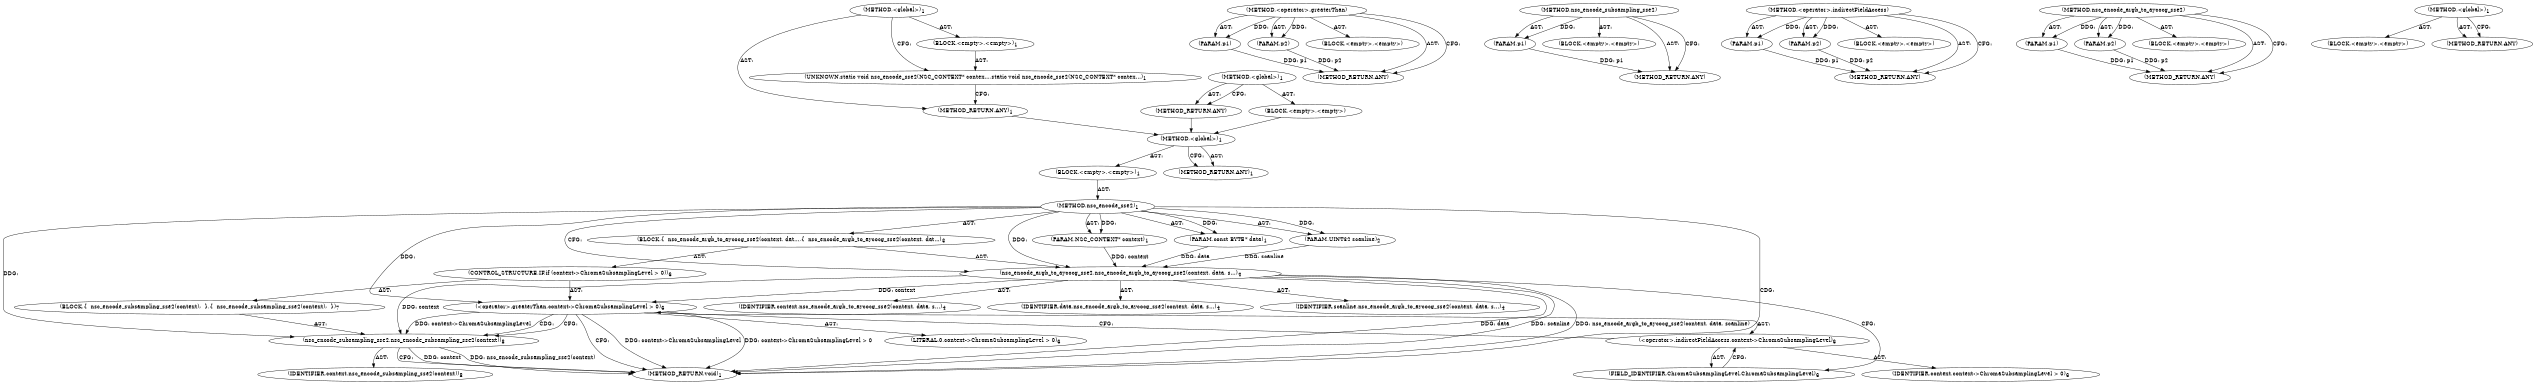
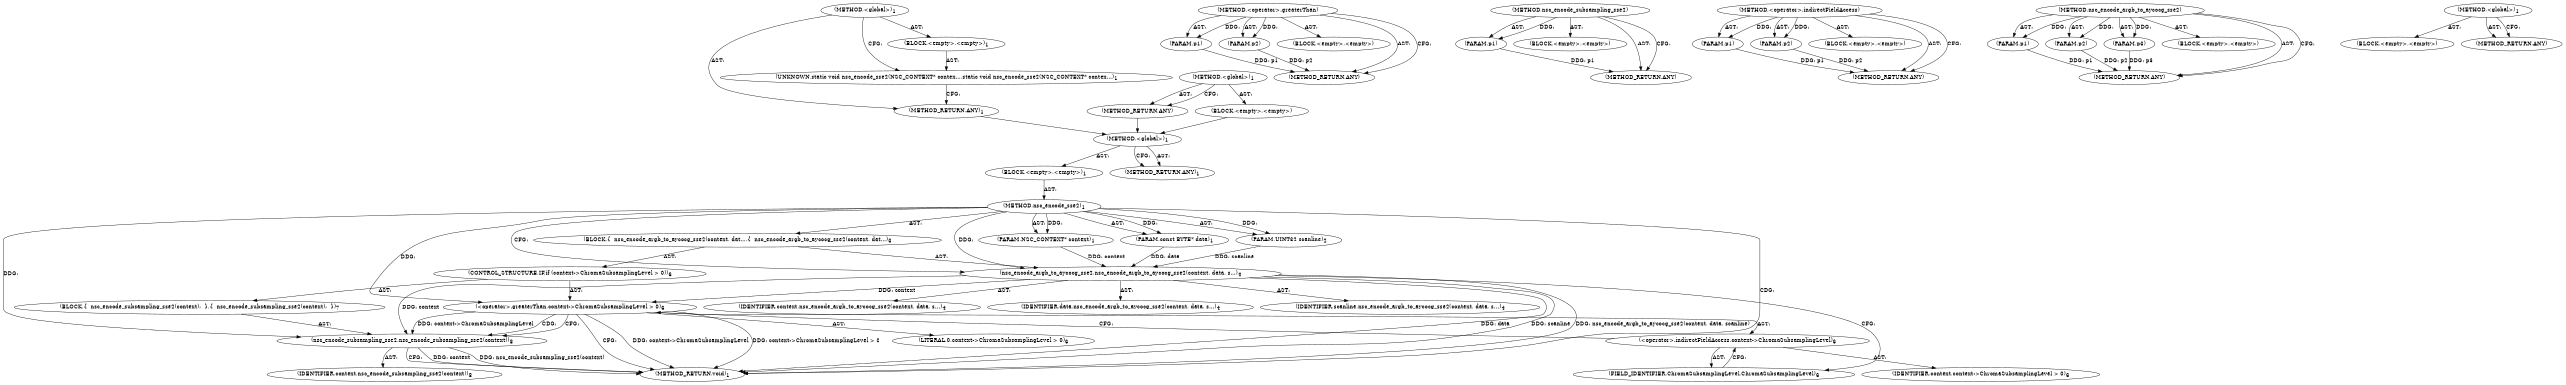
node "(PARAM,p3)": added
